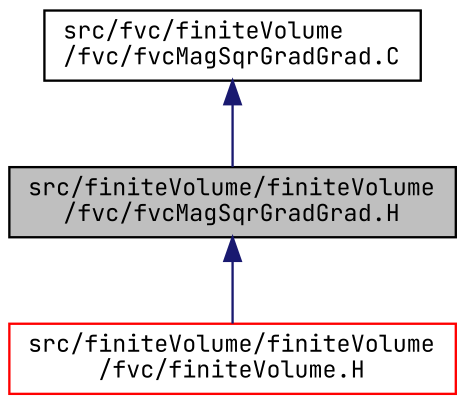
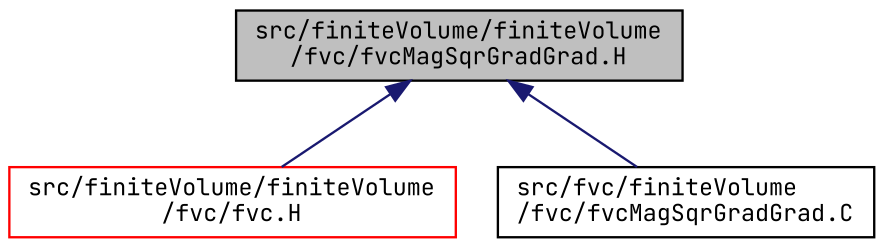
edge "src/finiteVolume/finiteVolume /fvc/fvcMagSqrGradGrad.H" -> "src/fvc/finiteVolume /fvc/fvcMagSqrGradGrad.C": reversed
node "src/finiteVolume/finiteVolume /fvc/finiteVolume.H": label "src/finiteVolume/finiteVolume /fvc/finiteVolume.H" -> "src/finiteVolume/finiteVolume /fvc/fvc.H"
